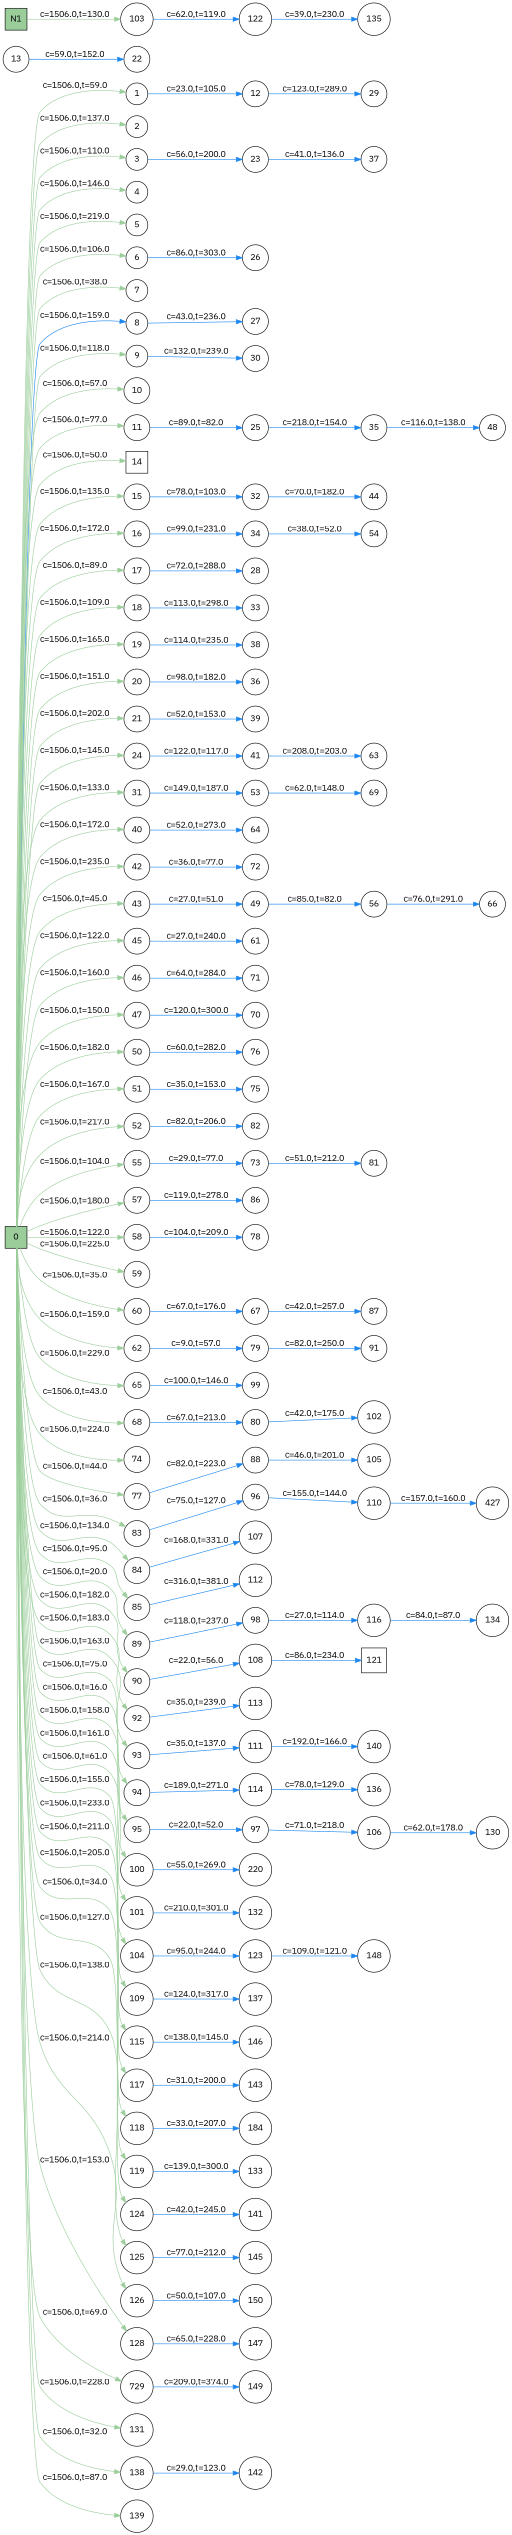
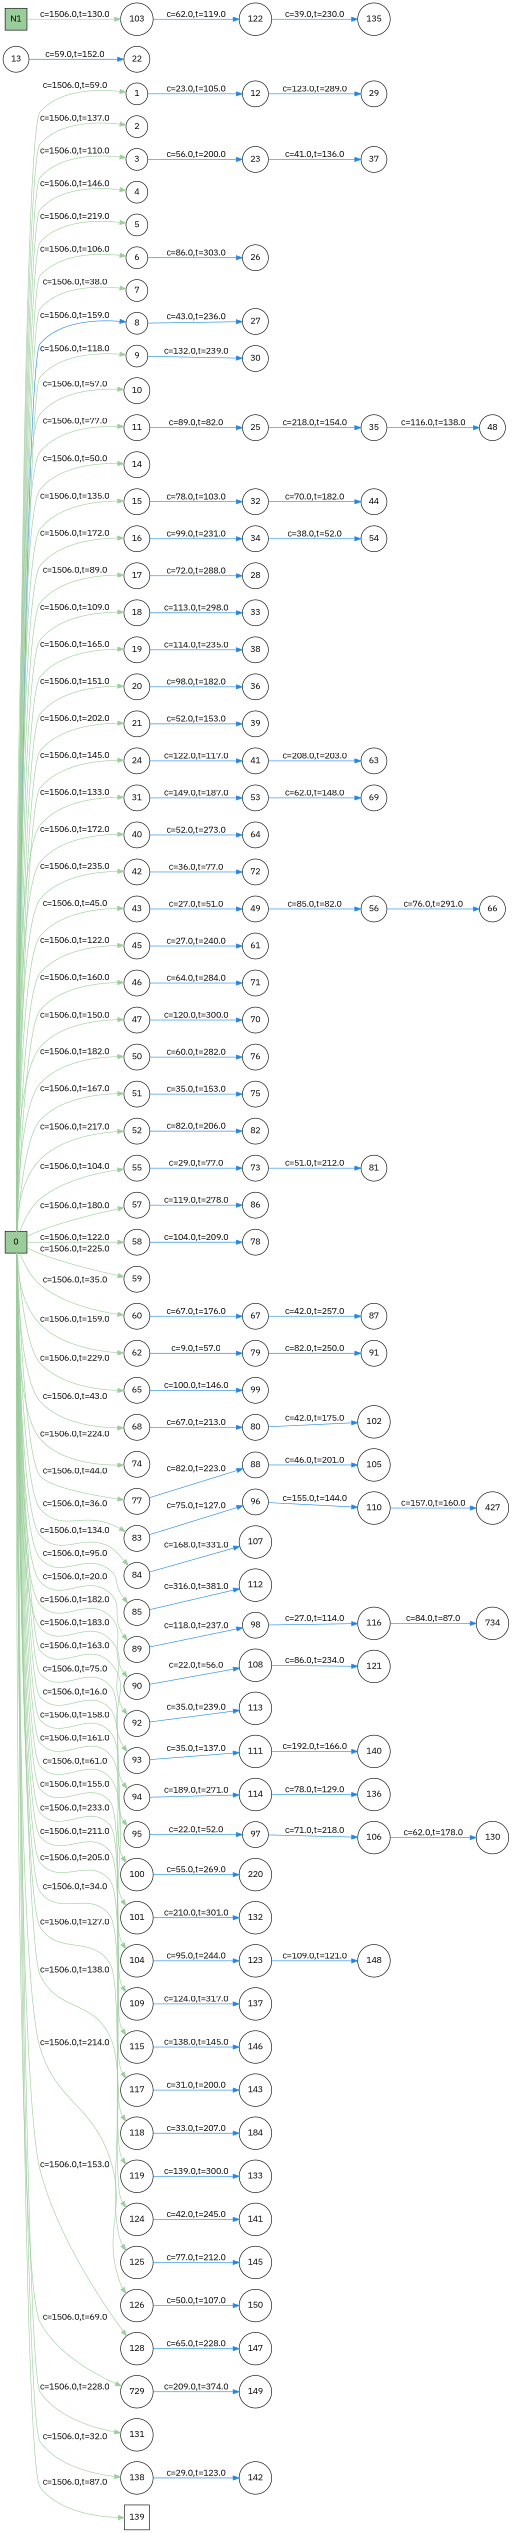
node "14": shape square -> circle
node "134": label "134" -> "734"
node "121": shape square -> circle
node "139": shape circle -> square
